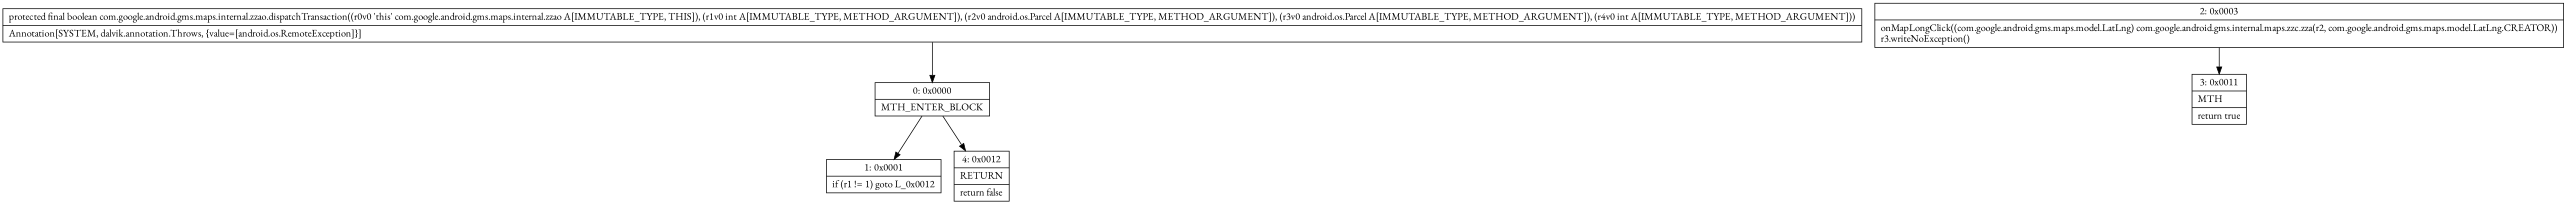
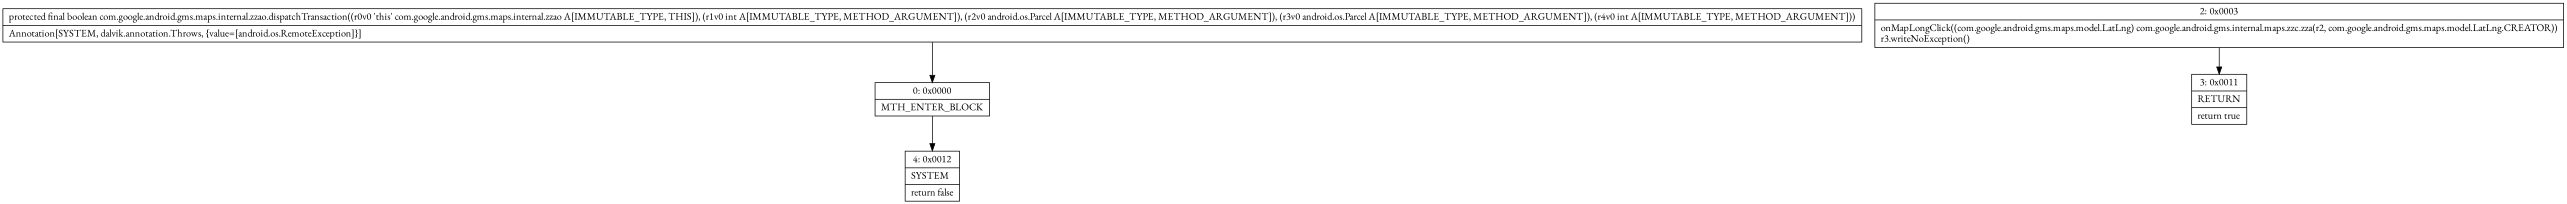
node "3: 0x0011": text "MTH" -> "RETURN"
node "1: 0x0001": removed
node "4: 0x0012": text "RETURN" -> "SYSTEM"
